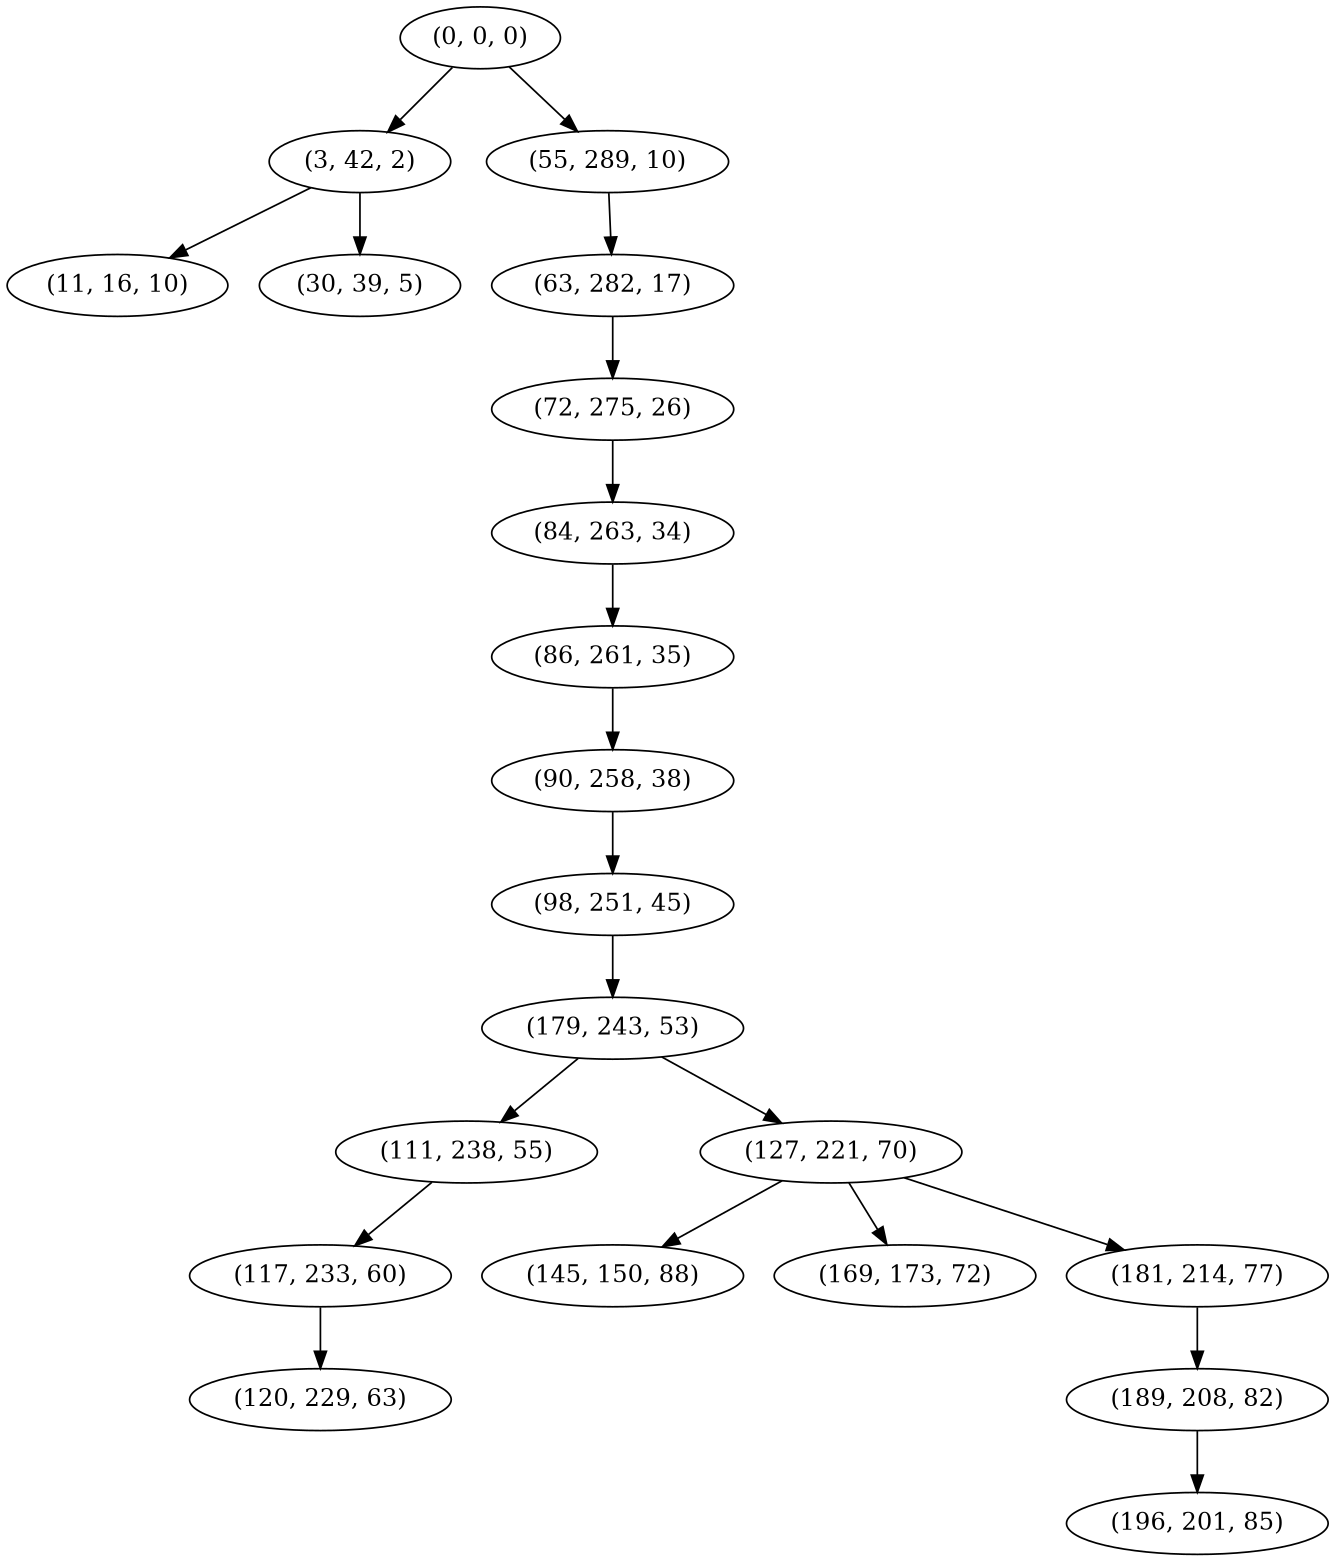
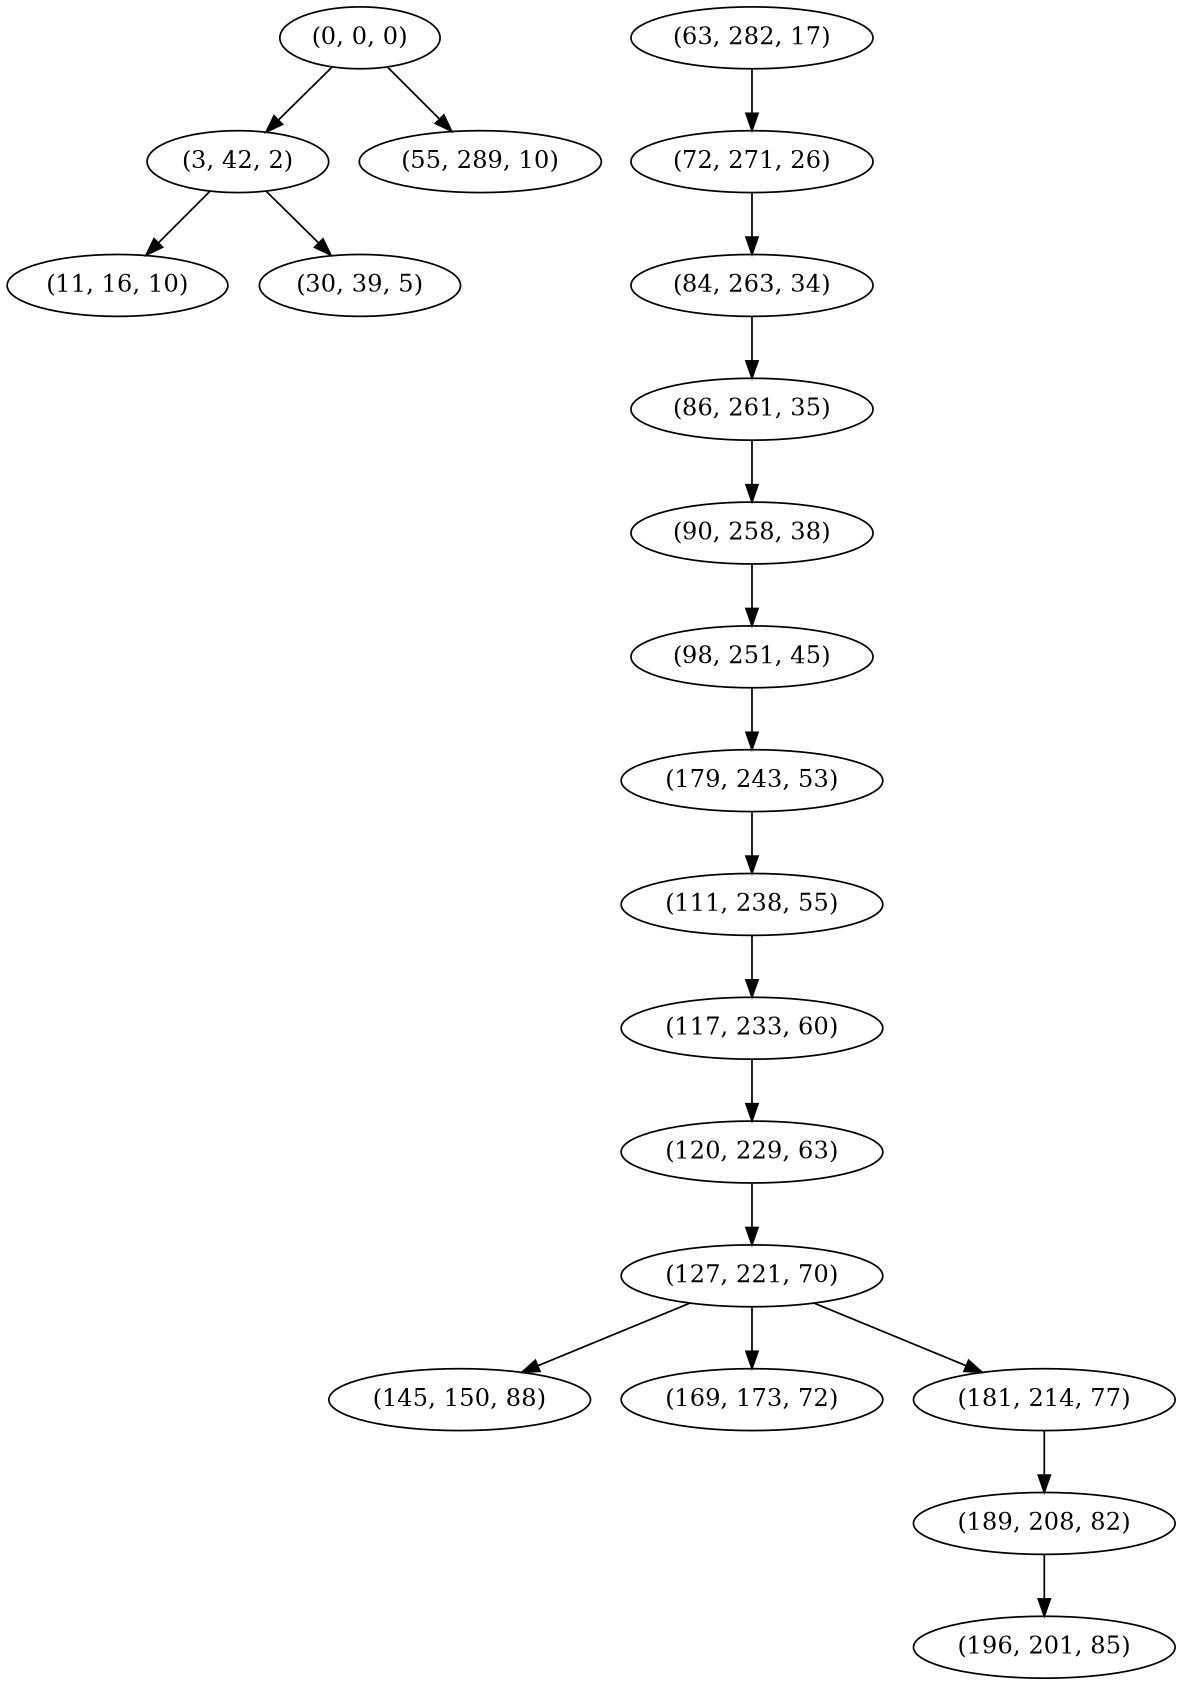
edge "(55, 289, 10)" -> "(63, 282, 17)": removed
node "(72, 275, 26)": label "(72, 275, 26)" -> "(72, 271, 26)"
edge "(179, 243, 53)" -> "(127, 221, 70)": now "(120, 229, 63)" -> "(127, 221, 70)"
